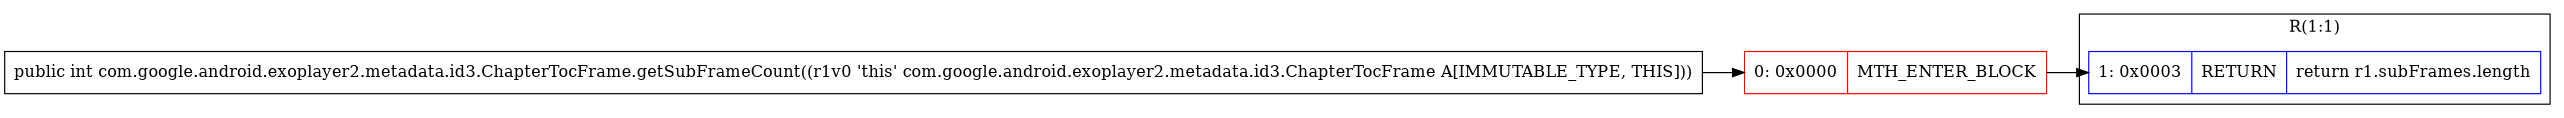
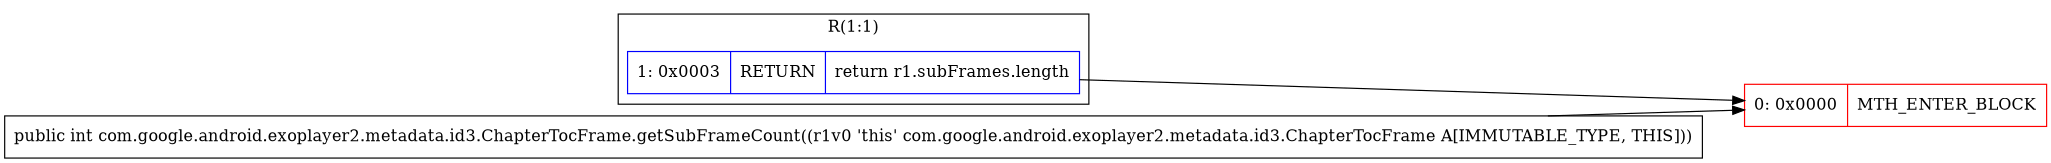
edge "0: 0x0000" -> "1: 0x0003": reversed
